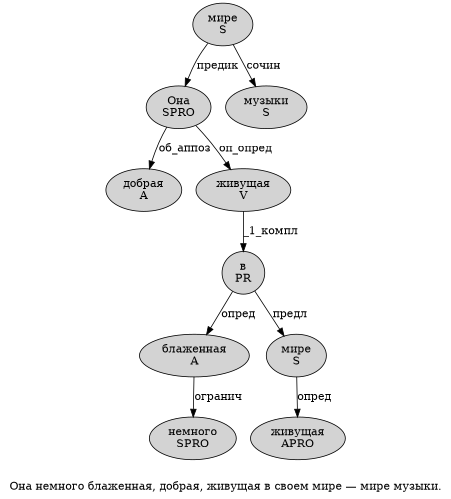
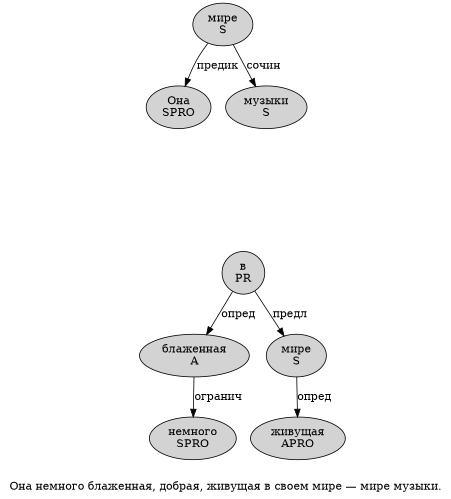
node "добрая A": removed
node "живущая V": removed
